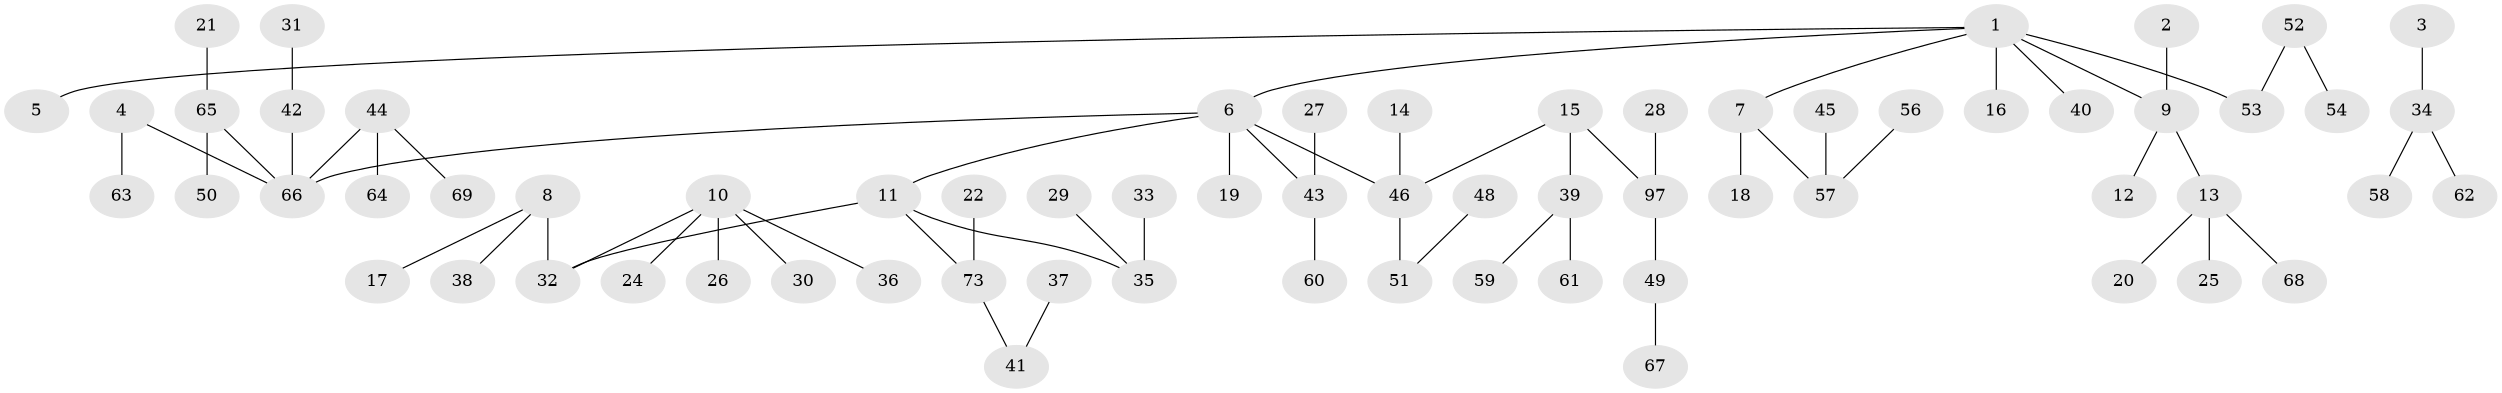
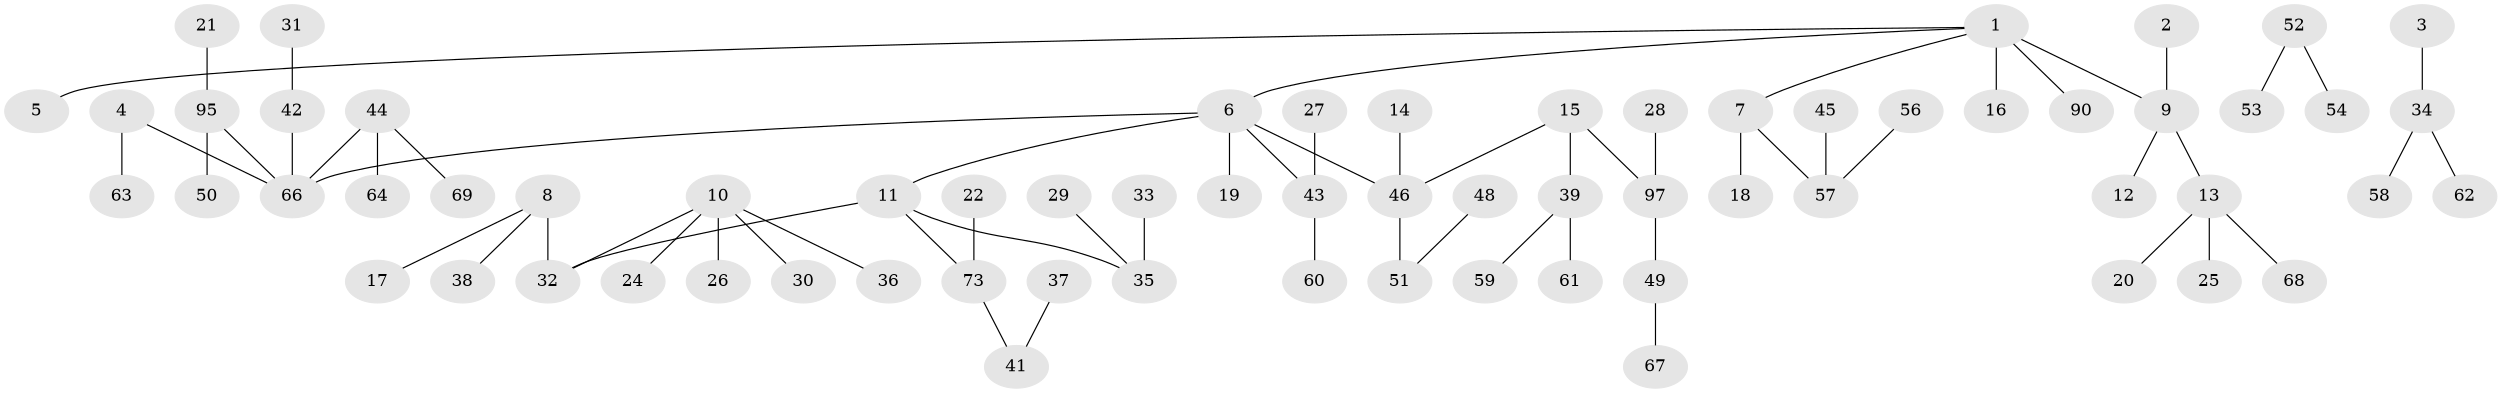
edge "1" -- "53": removed
node "65": label "65" -> "95"
node "40": label "40" -> "90"
